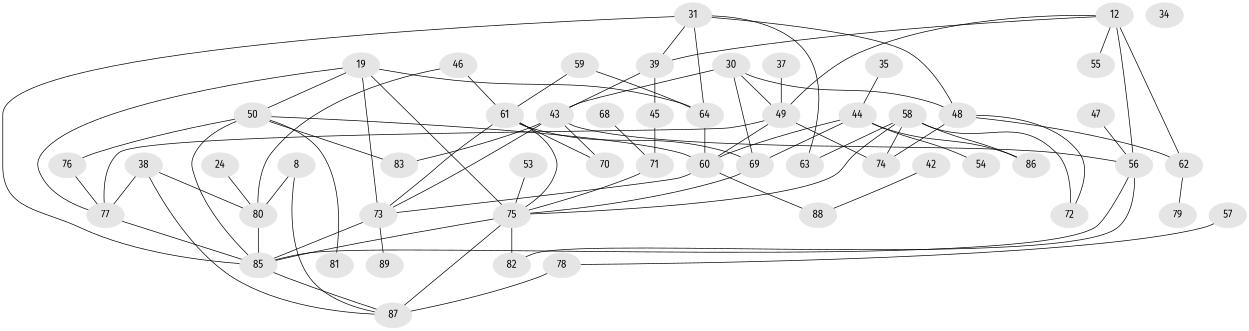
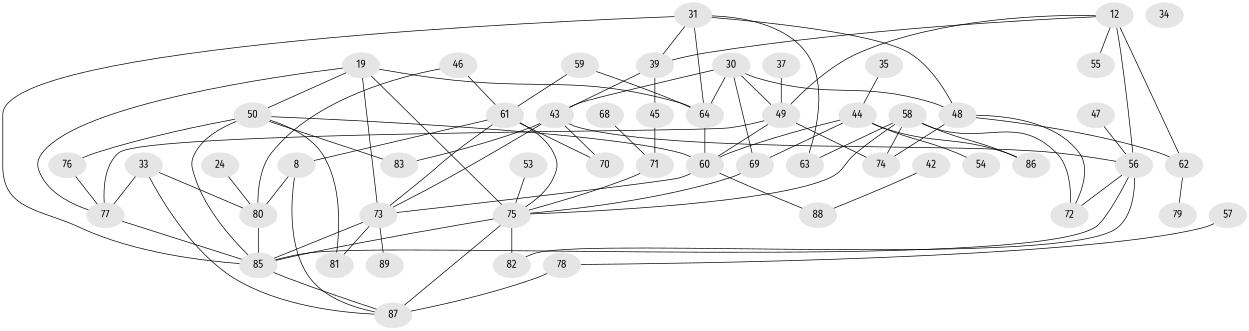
edge "30" -- "64": added
edge "61" -- "69": now "61" -- "8"
node "38": label "38" -> "33"
edge "56" -- "72": added
edge "73" -- "81": added
